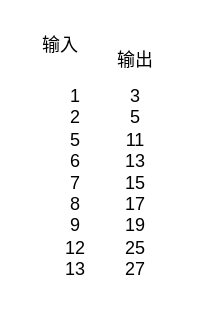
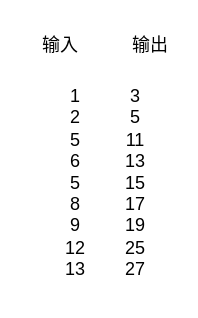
node "输出": moved (136, 61) -> (151, 46)
node "1 2 5 6 7 8 9 12 13": label "1 2 5 6 7 8 9 12 13" -> "1 2 5 6 5 8 9 12 13"
